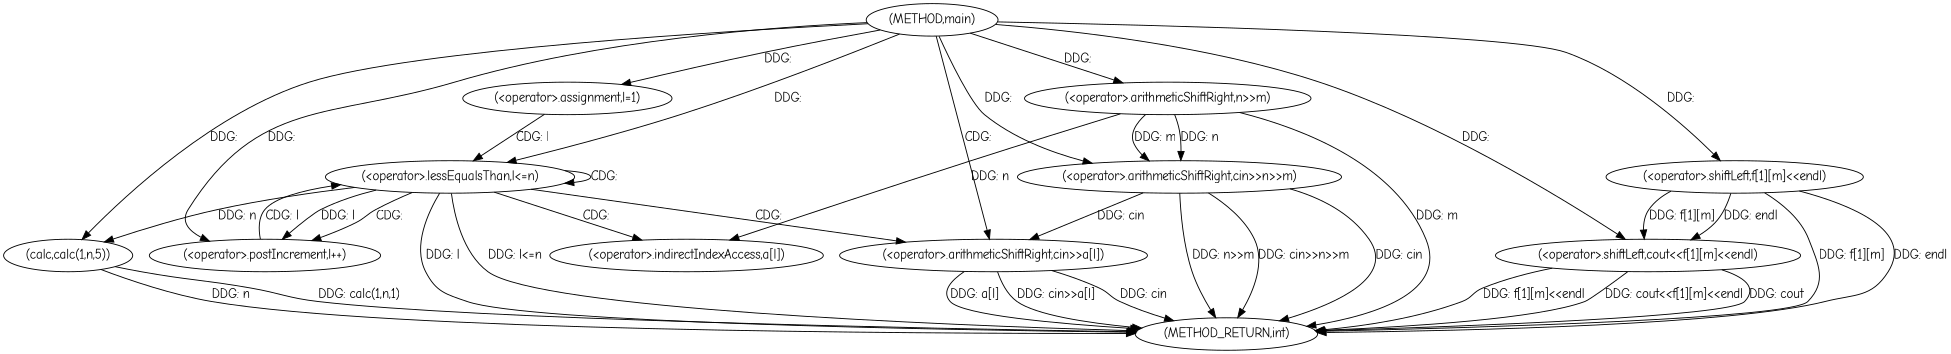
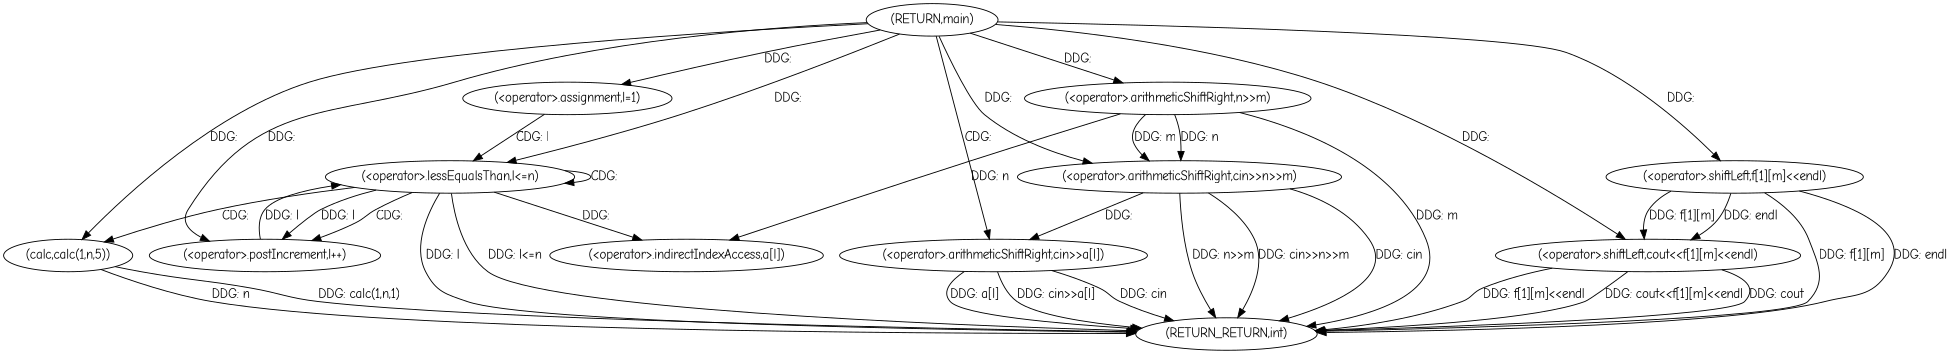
node "(METHOD,main)": label "(METHOD,main)" -> "(RETURN,main)"
edge "(<operator>.lessEqualsThan,l<=n)" -> "(<operator>.arithmeticShiftRight,cin>>a[l])": removed, label "CDG:"
edge "(<operator>.lessEqualsThan,l<=n)" -> "(calc,calc(1,n,5))": label "DDG: n" -> "CDG: "
edge "(<operator>.postIncrement,l++)" -> "(<operator>.lessEqualsThan,l<=n)": label "CDG: l" -> "DDG: l"
edge "(<operator>.lessEqualsThan,l<=n)" -> "(<operator>.indirectIndexAccess,a[l])": label "CDG: " -> "DDG: "
edge "(<operator>.arithmeticShiftRight,cin>>n>>m)" -> "(<operator>.arithmeticShiftRight,cin>>a[l])": label "DDG: cin" -> "DDG: "
node "(METHOD_RETURN,int)": label "(METHOD_RETURN,int)" -> "(RETURN_RETURN,int)"
